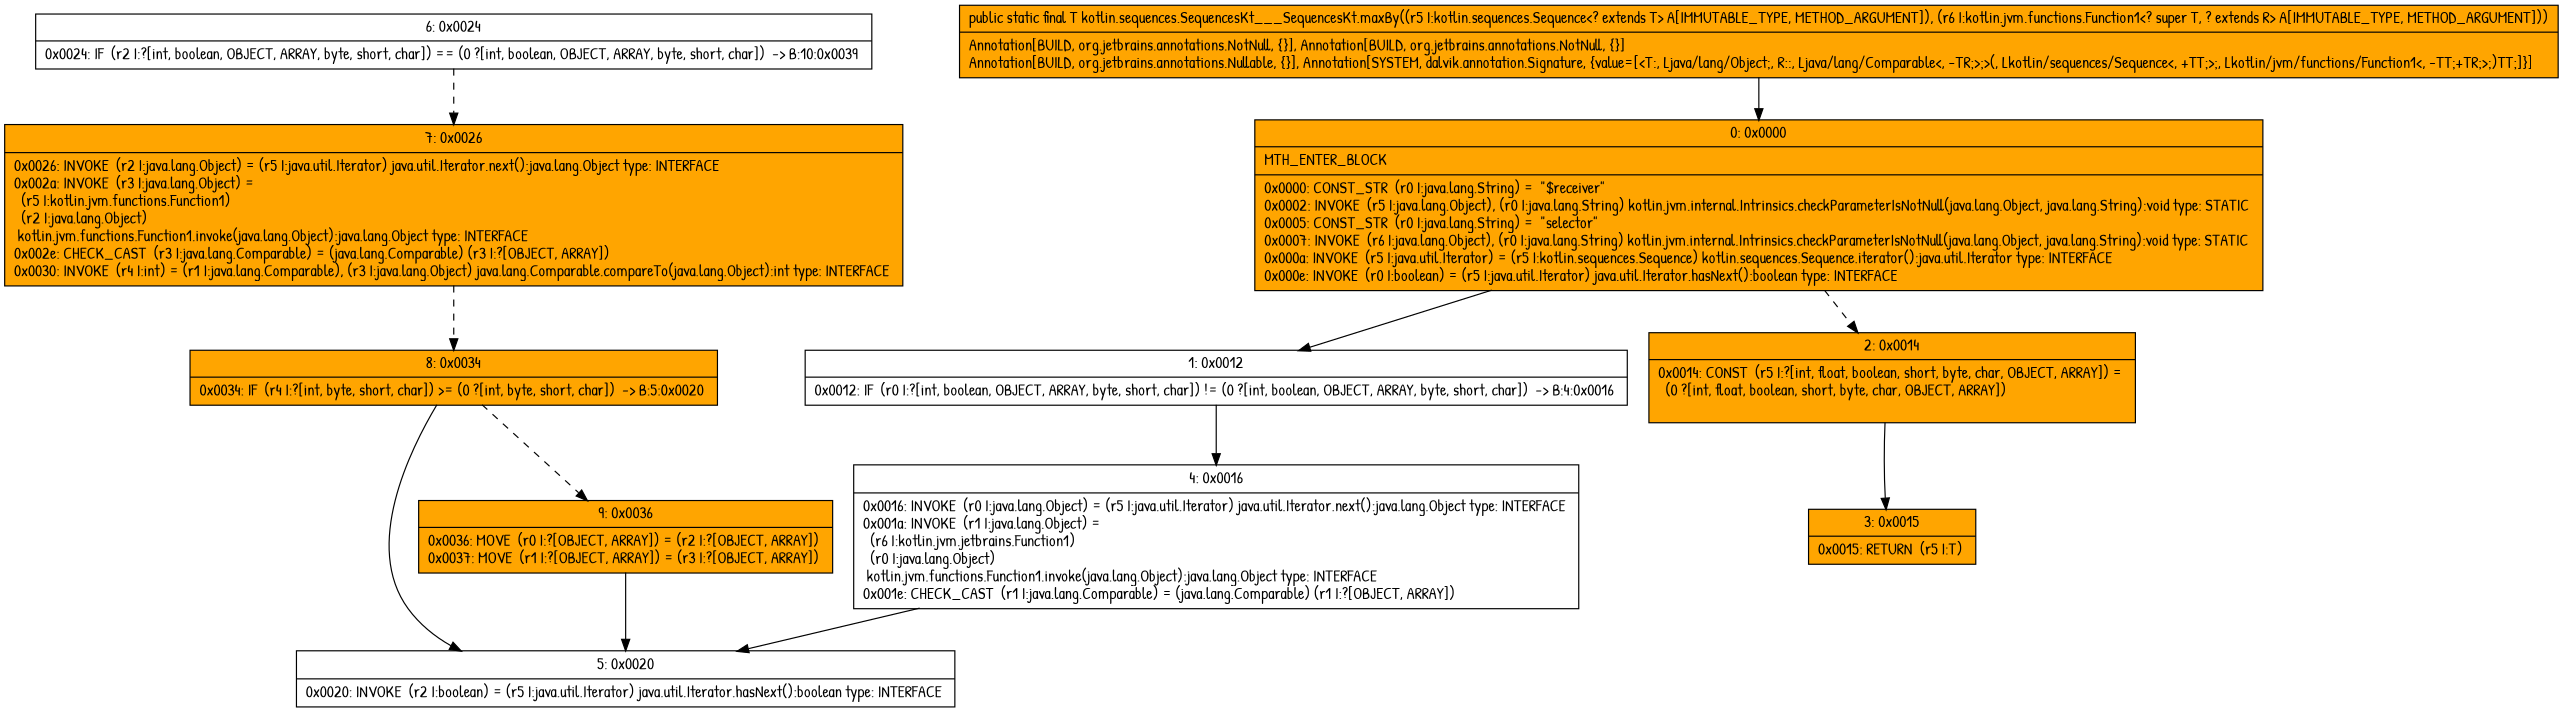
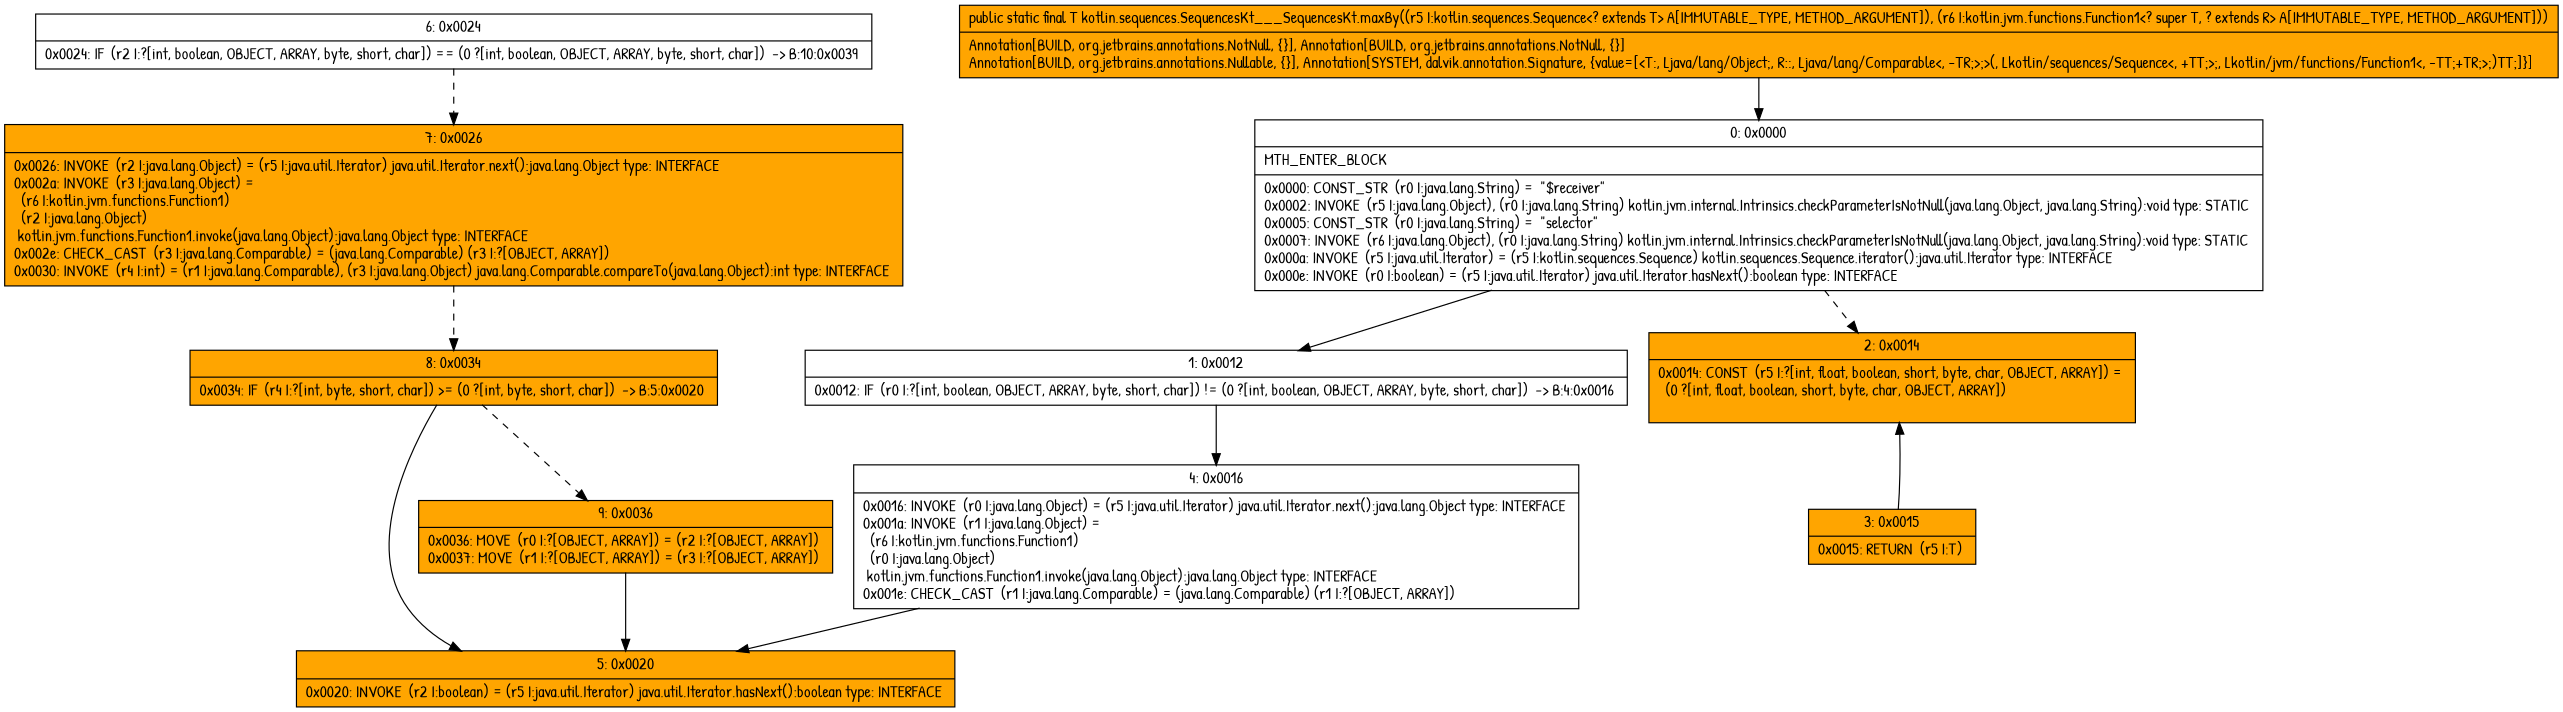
node "7: 0x0026": text "(r5 I:kotlin.jvm.functions.Function1)" -> "(r6 I:kotlin.jvm.functions.Function1)"
node "0: 0x0000": fillcolor orange -> white
edge "2: 0x0014" -> "3: 0x0015": reversed
node "4: 0x0016": text "(r6 I:kotlin.jvm.jetbrains.Function1)" -> "(r6 I:kotlin.jvm.functions.Function1)"
node "5: 0x0020": fillcolor white -> orange
